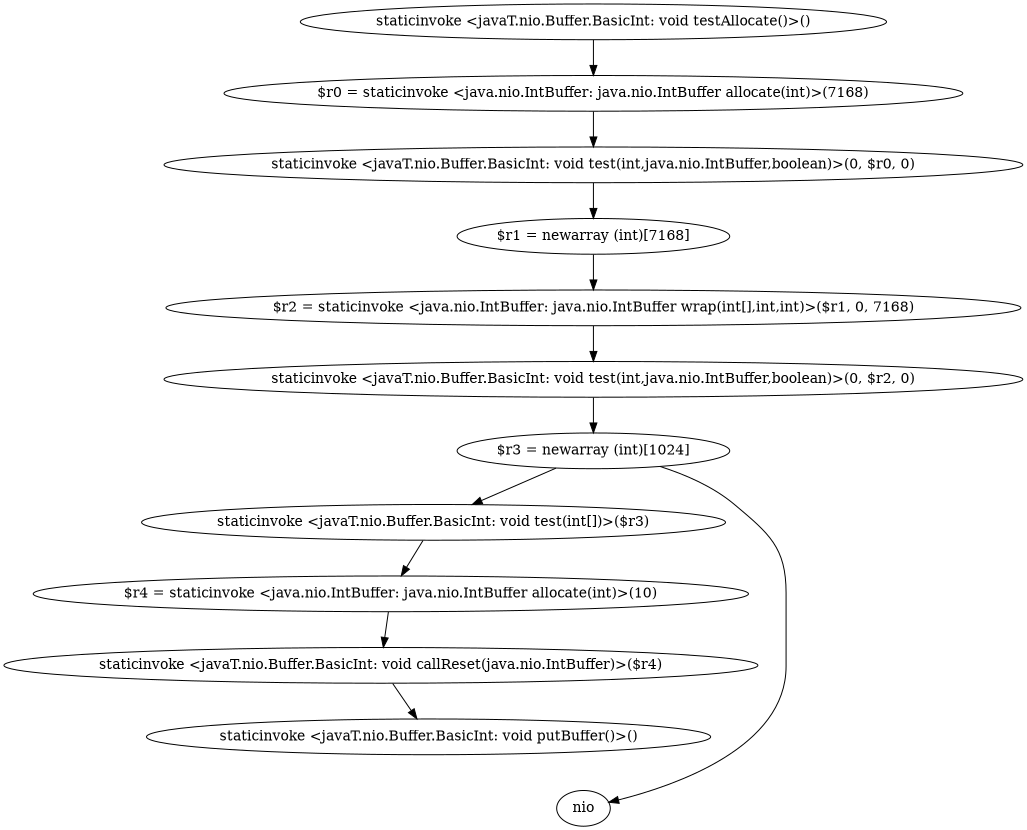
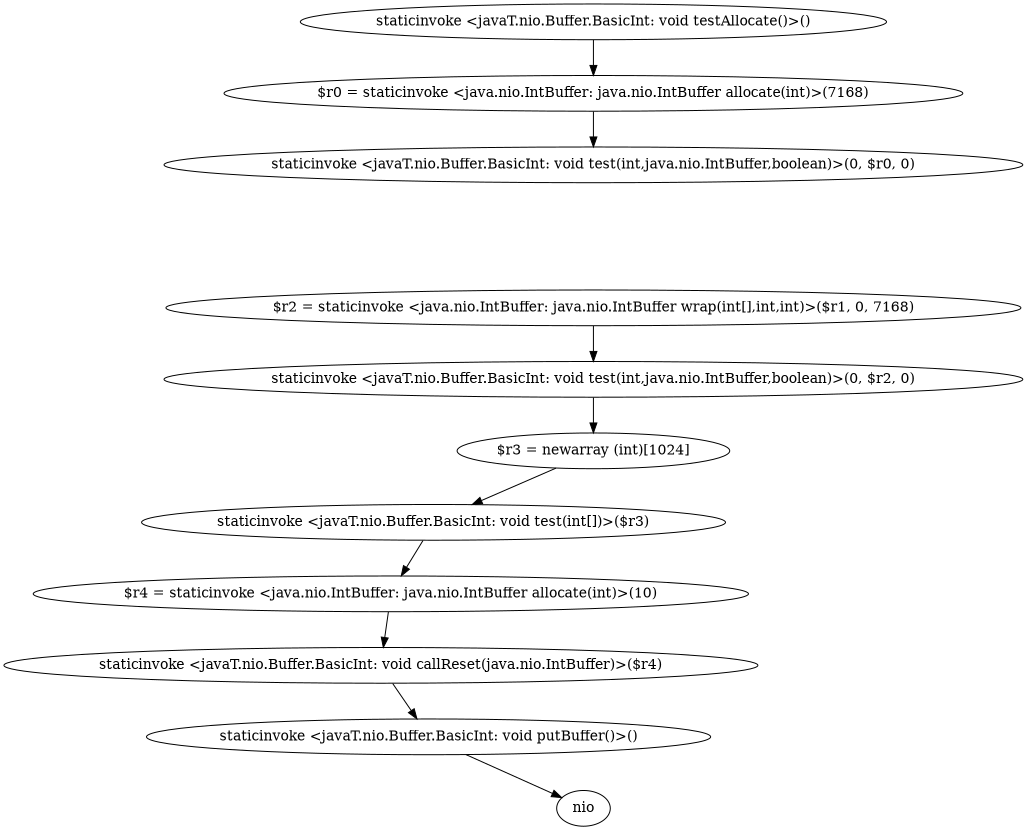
node "$r1 = newarray (int)[7168]": removed
edge "$r3 = newarray (int)[1024]" -> "nio": now "staticinvoke <javaT.nio.Buffer.BasicInt: void putBuffer()>()" -> "nio"
